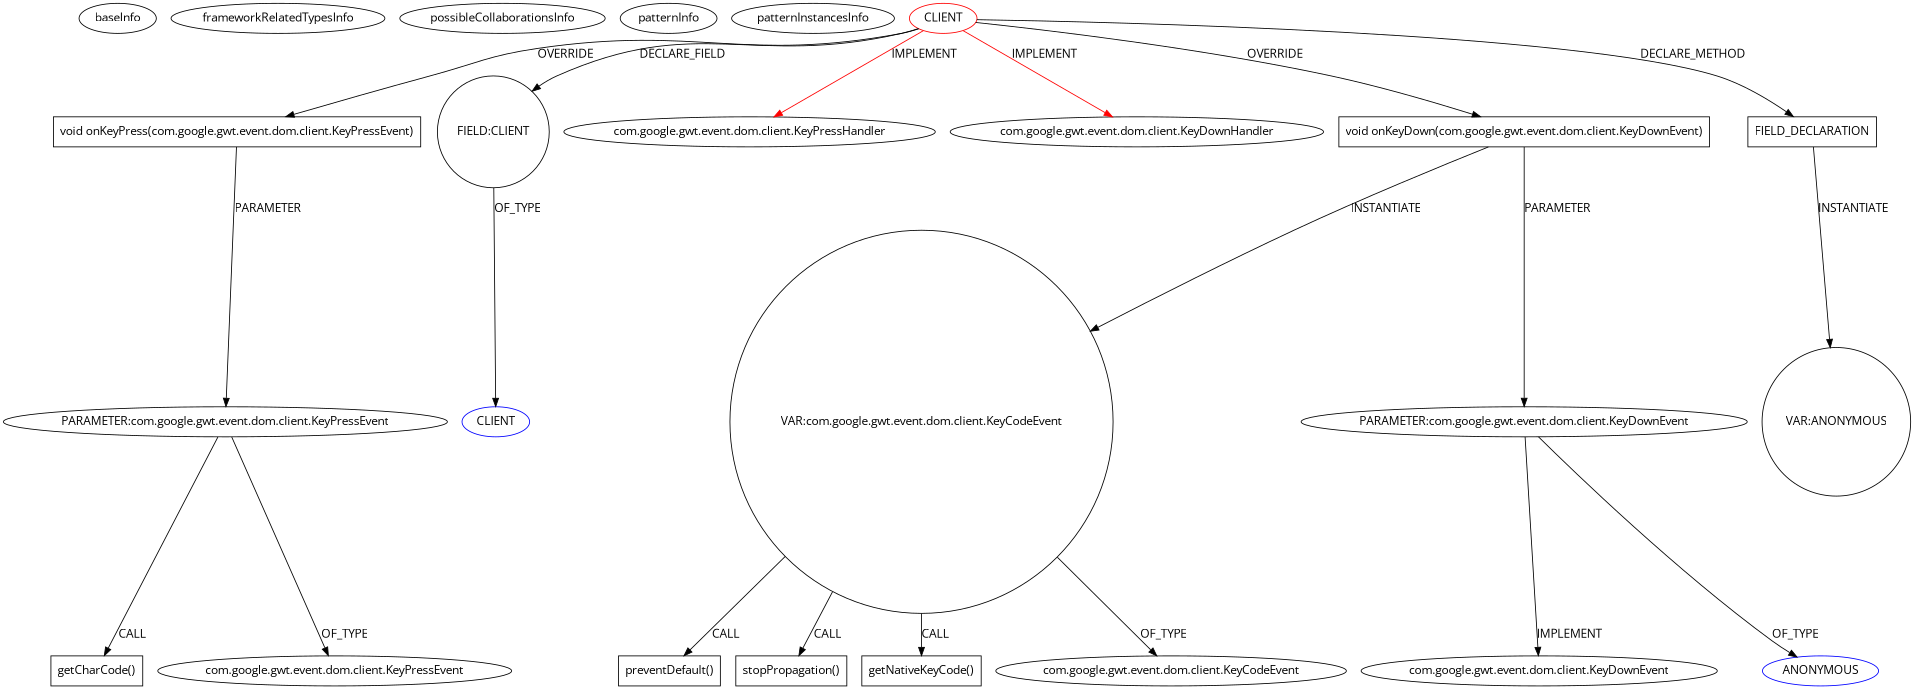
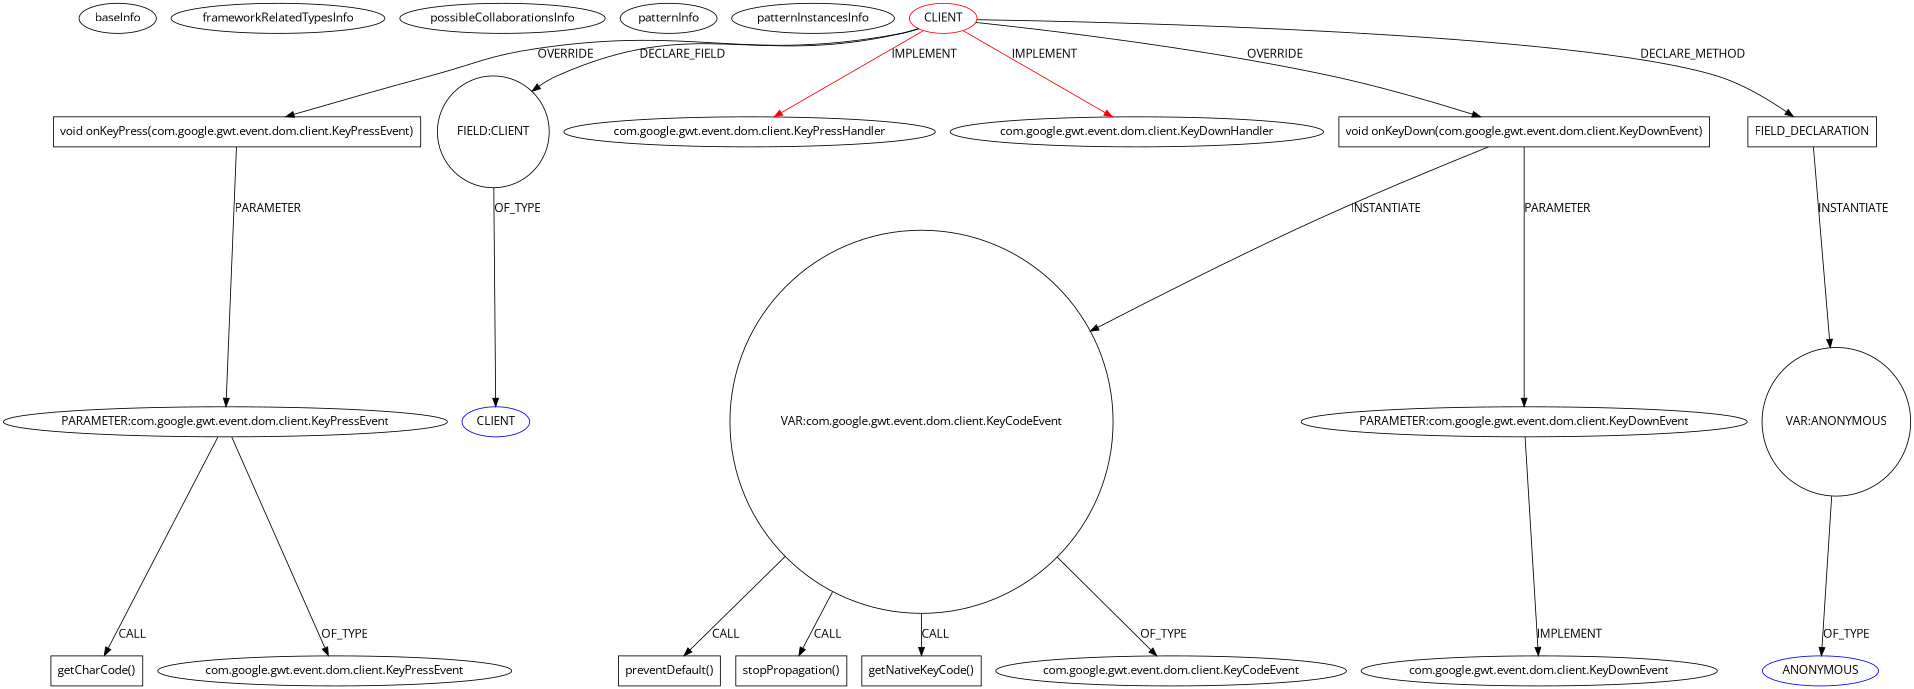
edge "PARAMETER:com.google.gwt.event.dom.client.KeyDownEvent" -> "ANONYMOUS": now "VAR:ANONYMOUS" -> "ANONYMOUS"
